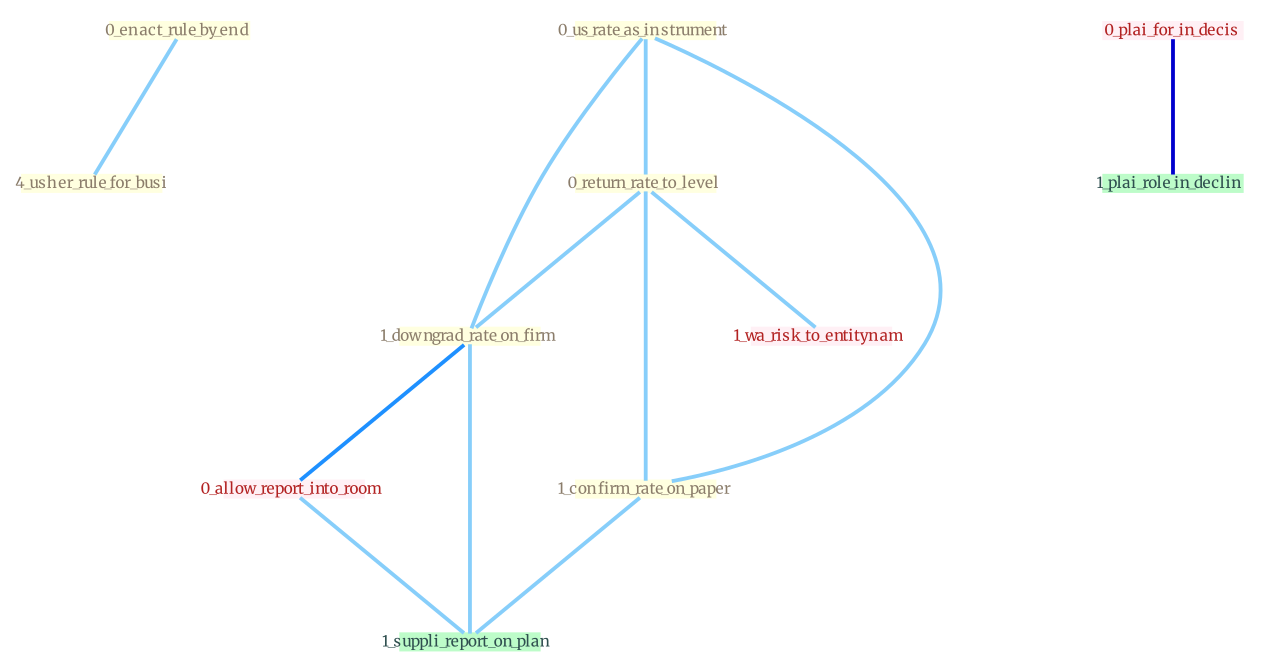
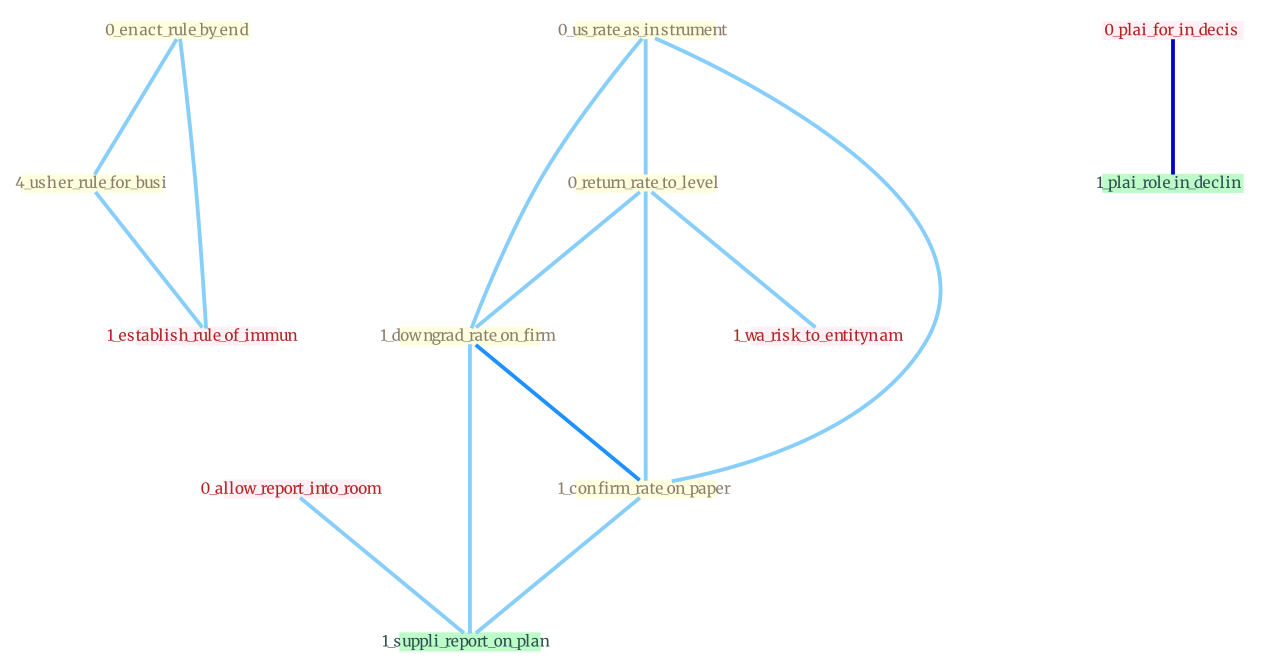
node "1_establish_rule_of_immun": added
edge "1_downgrad_rate_on_firm" -- "0_allow_report_into_room": now "1_downgrad_rate_on_firm" -- "1_confirm_rate_on_paper"
